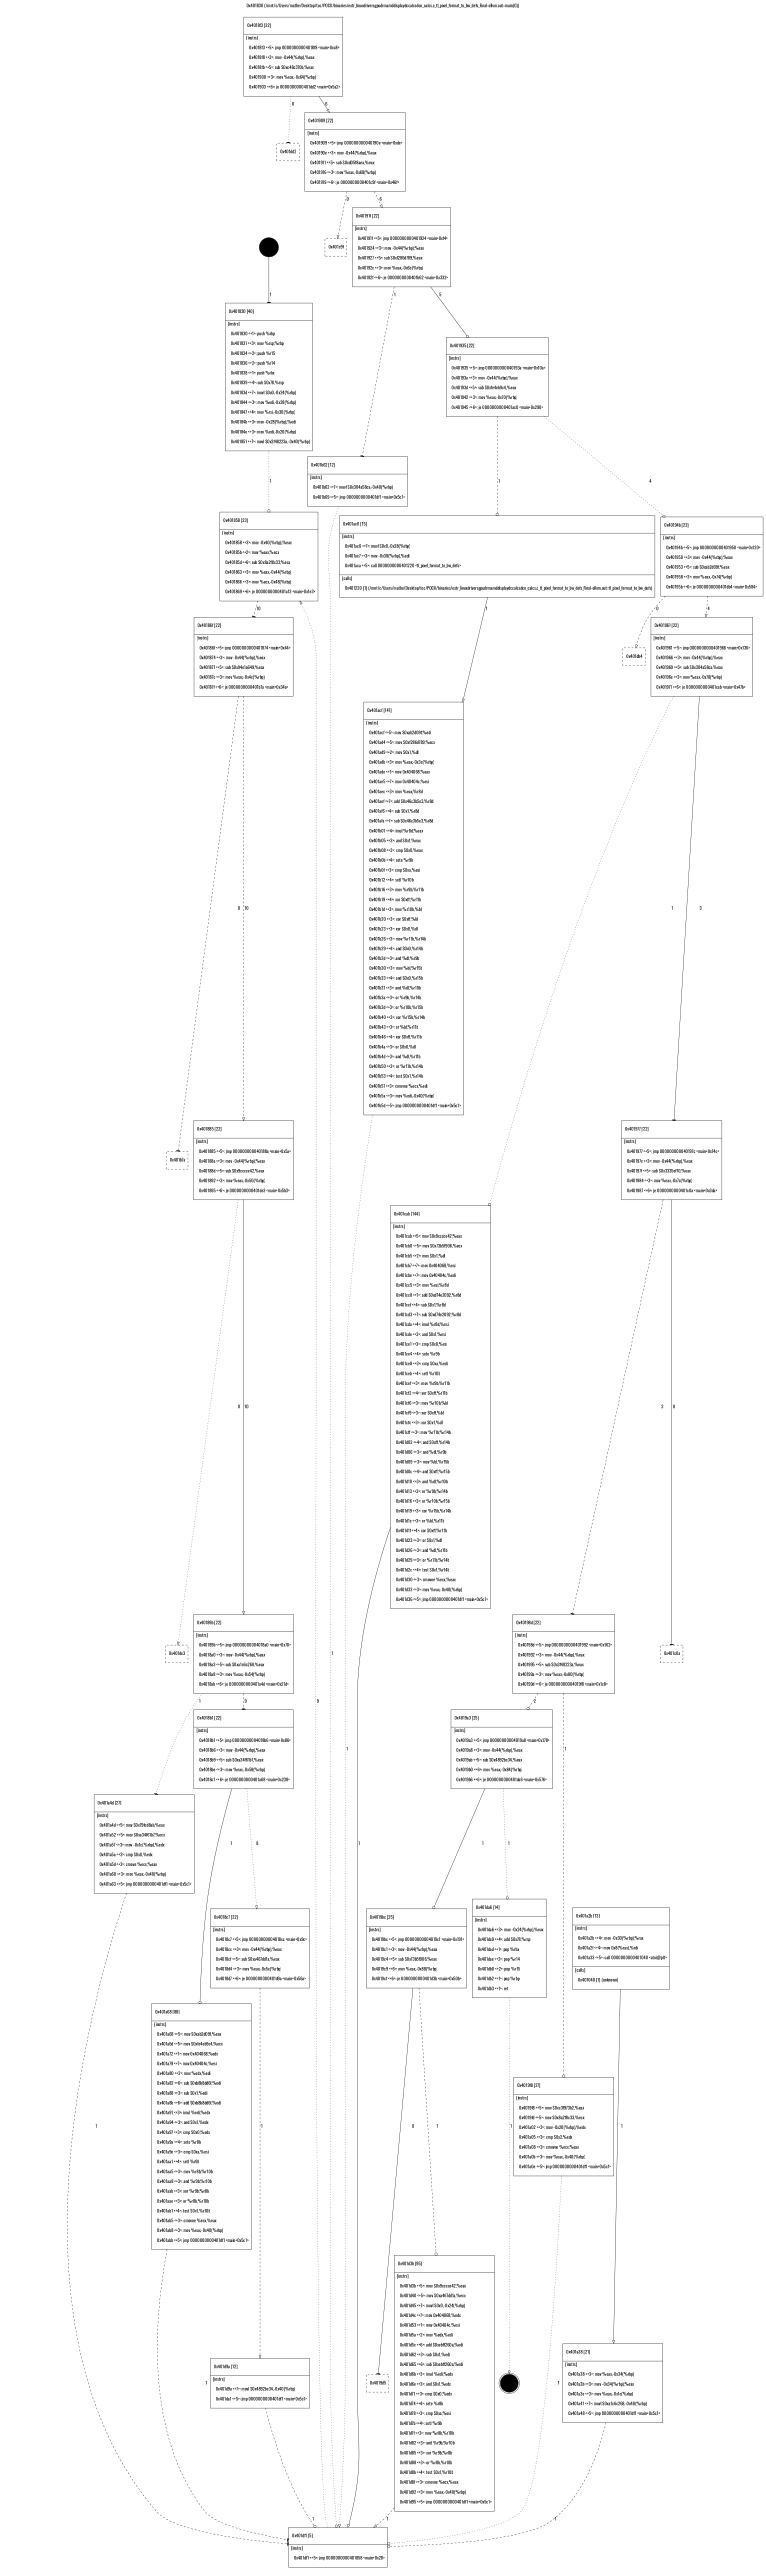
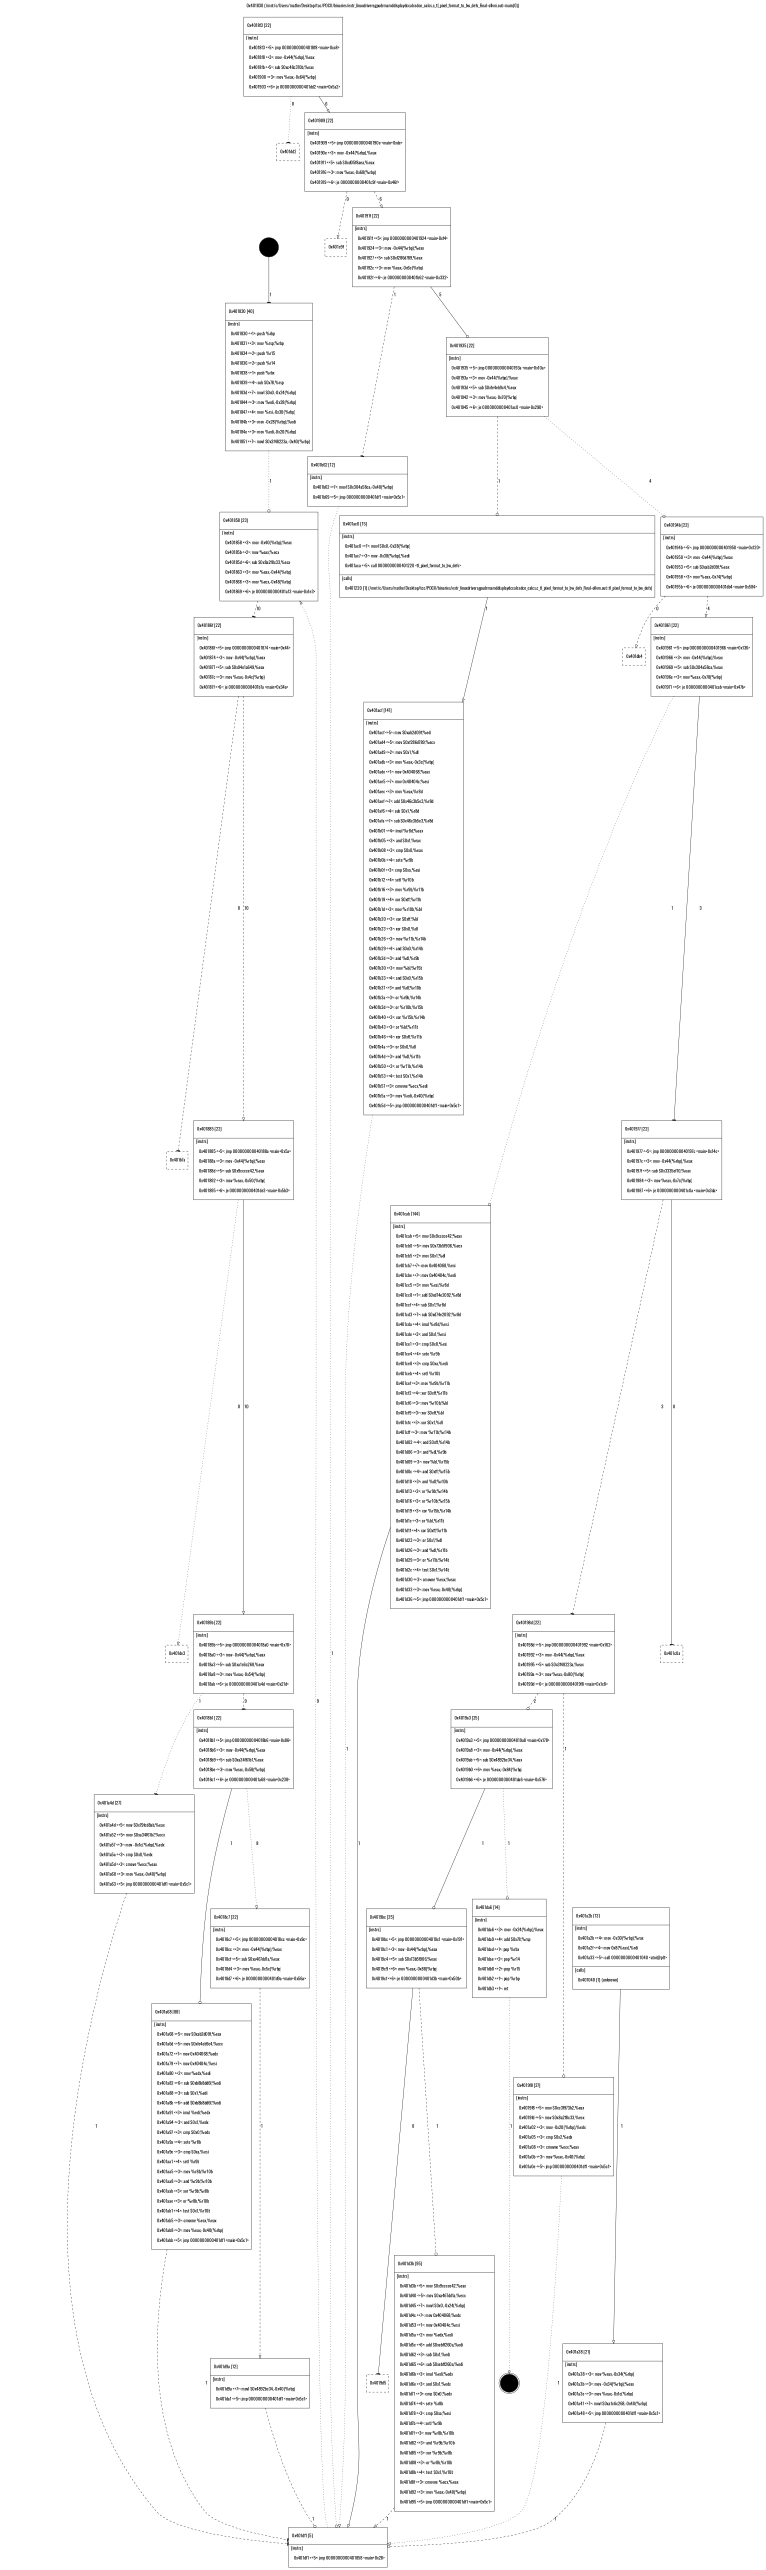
edge "0x4019f8 [27]" -> "0x401df1 [5]": arrowhead odot -> onormal
